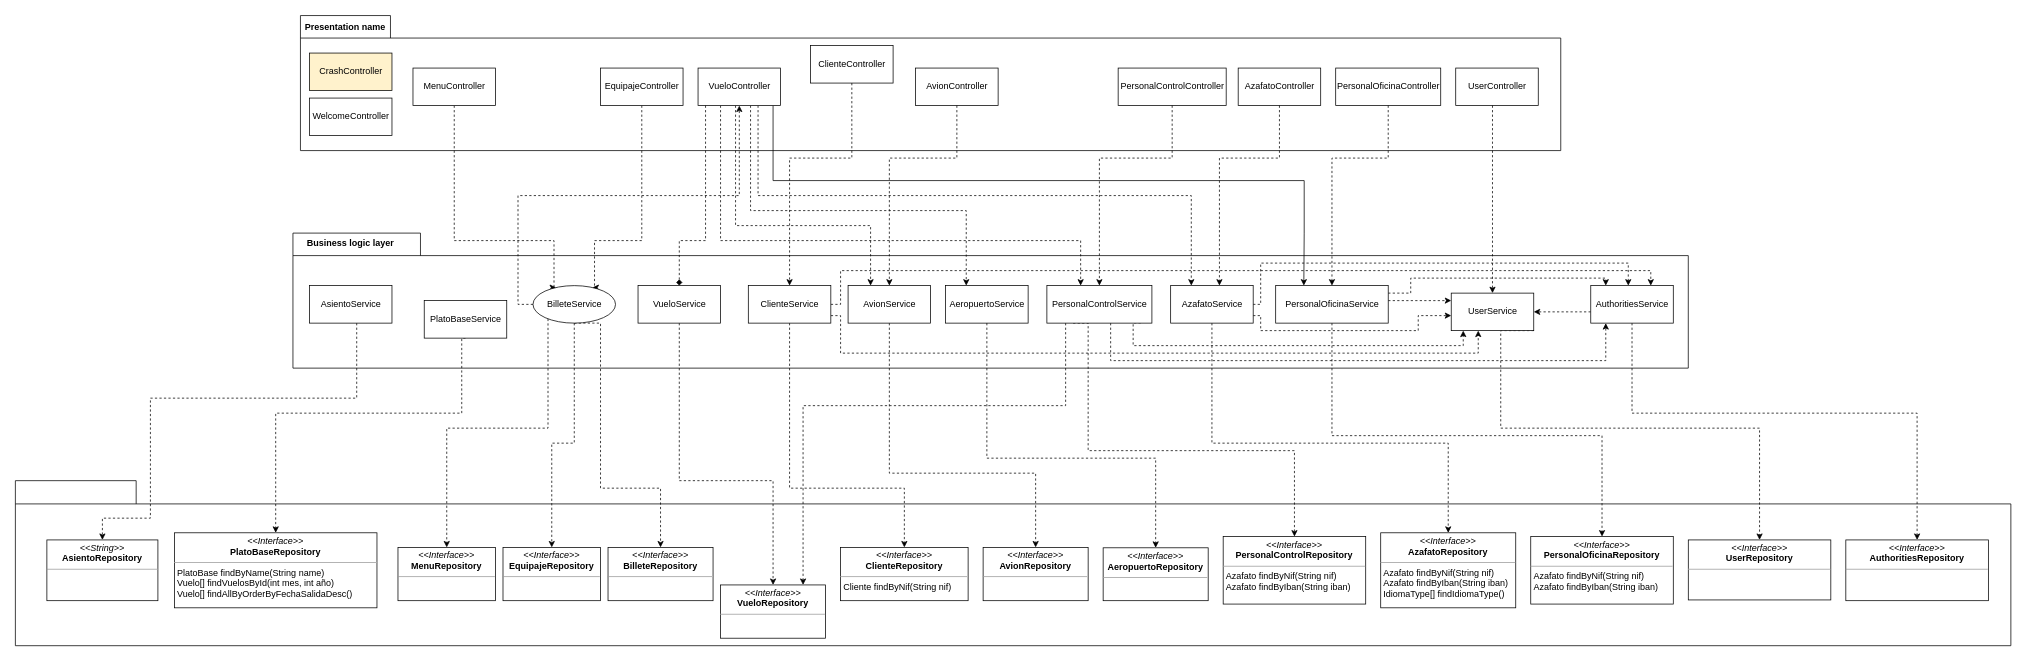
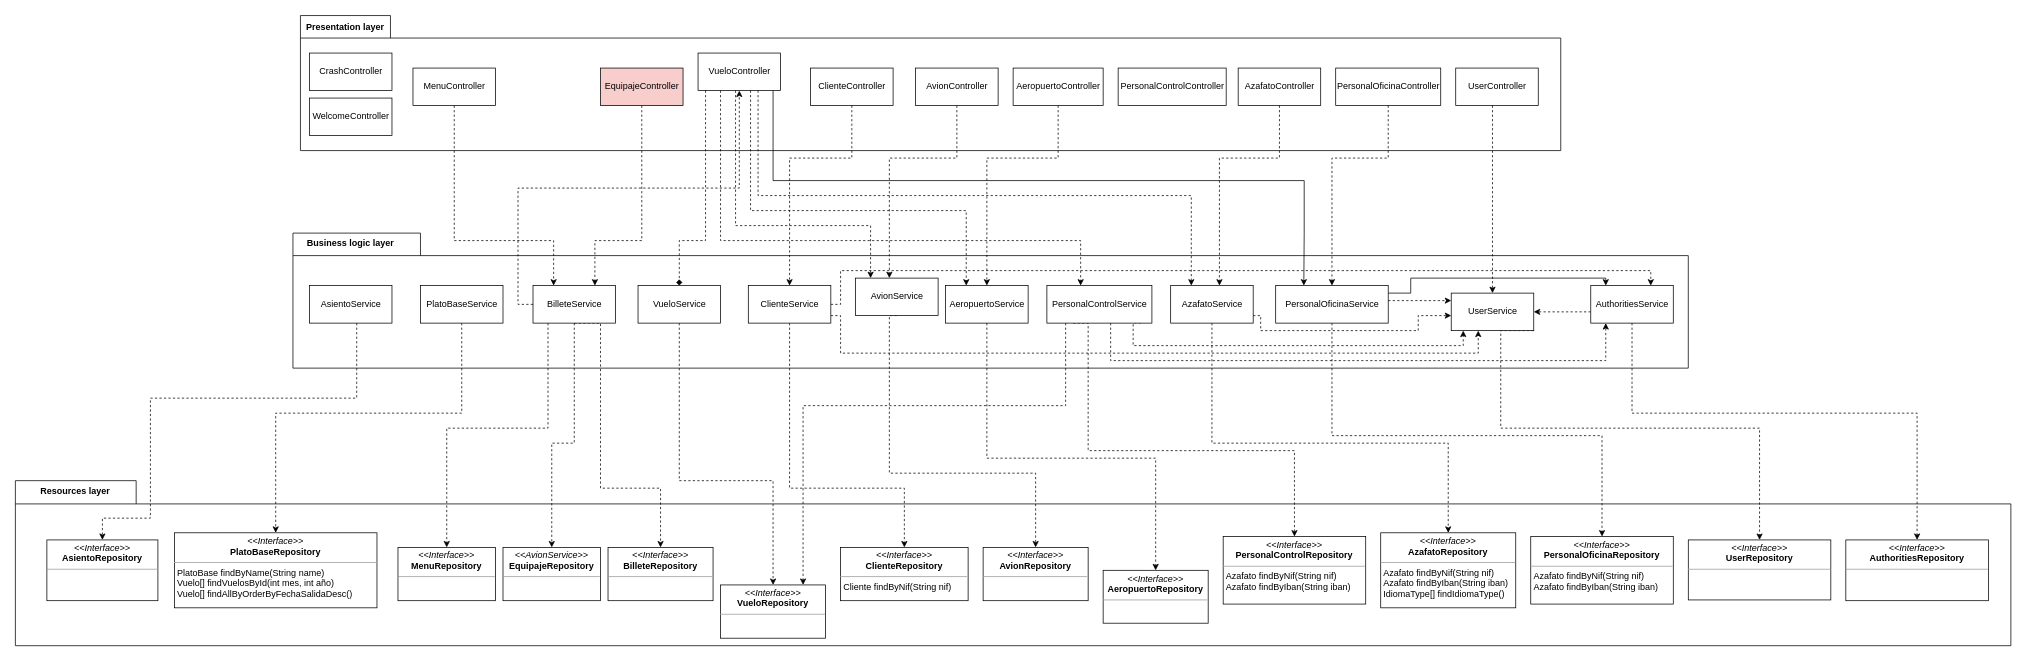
node "Presentation name": label "Presentation name" -> "Presentation layer"
node "ClienteController": moved (852, 64) -> (852, 87)
node "CrashController": fillcolor #fff2cc -> #ffffff
node "EquipajeController": fillcolor #ffffff -> #f8cecc
node "VueloController": moved (739, 87) -> (739, 72)
node "AeropuertoController": added
edge "AeropuertoController" -> "AeropuertoService": added
edge "PersonalControlController" -> "PersonalControlService": removed
edge "PersonalOficinaService" -> "AuthoritiesService": style dashed -> solid
edge "AzafatoService" -> "AuthoritiesService": removed
node "BilleteService": shape ellipse -> rectangle
node "AvionService": moved (889, 304) -> (897, 297)
node "PlatoBaseService": moved (465, 319) -> (462, 304)
node "Resources layer": added
node "<<String>> AsientoRepository": label "<<String>> AsientoRepository" -> "<<Interface>> AsientoRepository"
node "<<Interface>> EquipajeRepository": label "<<Interface>> EquipajeRepository" -> "<<AvionService>> EquipajeRepository"
node "<<Interface>> AeropuertoRepository": moved (1155, 574) -> (1155, 596)
